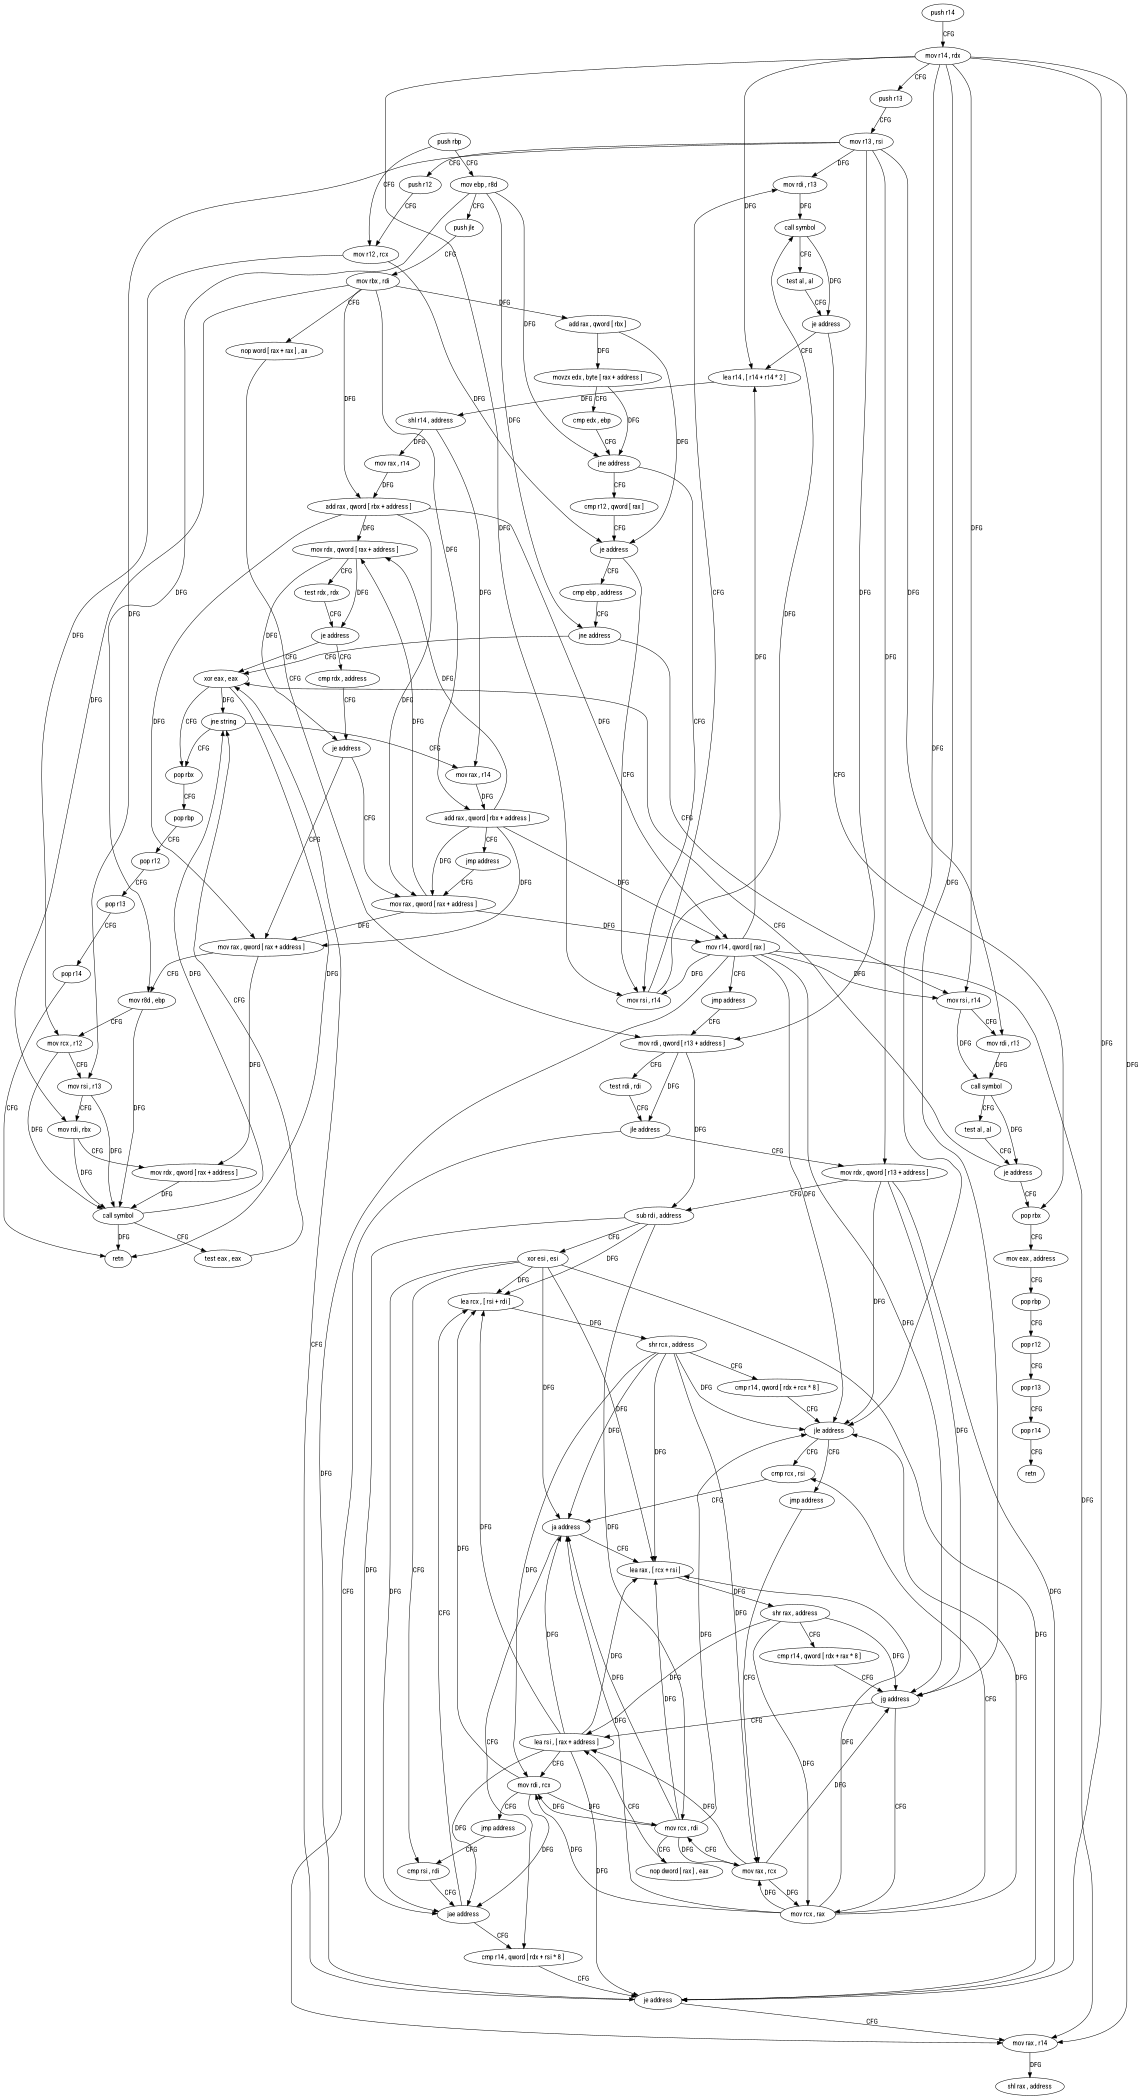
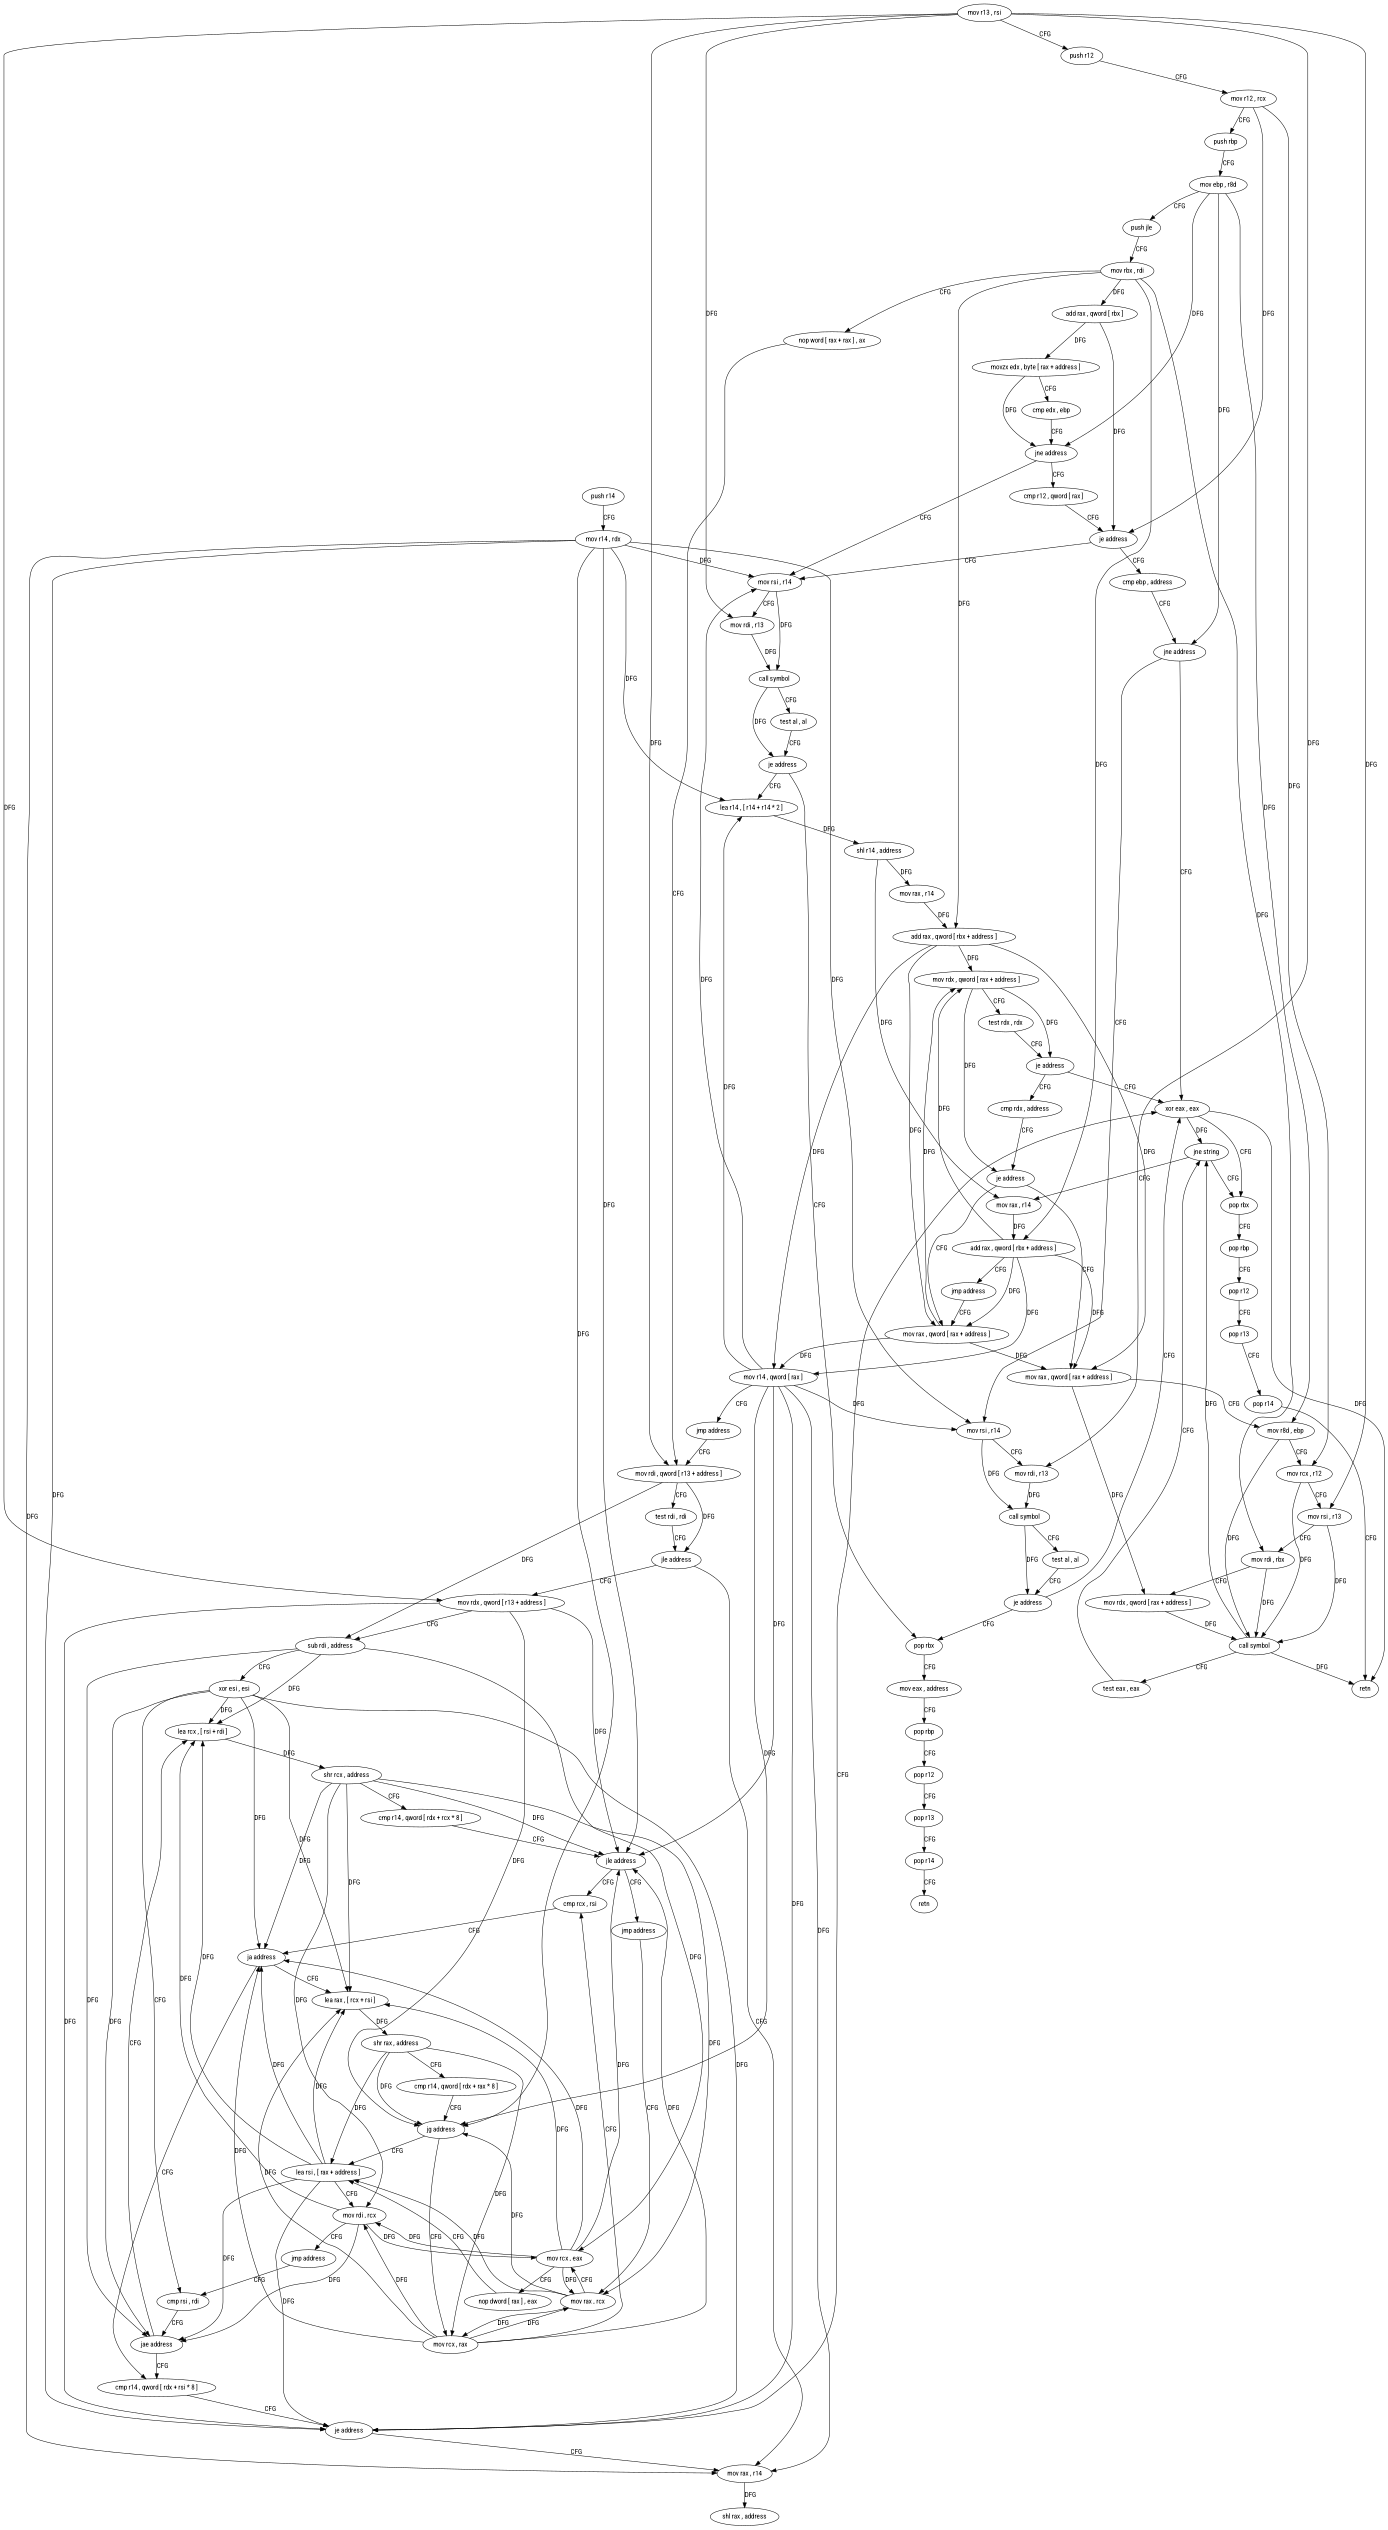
node "push r13": removed
edge "push rbp" -> "mov r12 , rcx": reversed
node "mov rcx , rdi": label "mov rcx , rdi" -> "mov rcx , eax"
